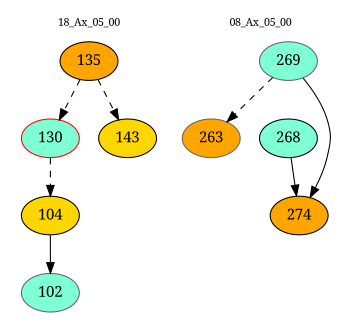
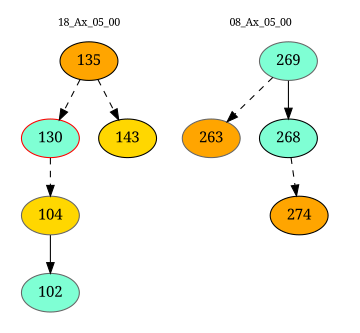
edge "269" -> "274": now "269" -> "268"
edge "268" -> "274": style solid -> dashed
node "104": color black -> gray40
